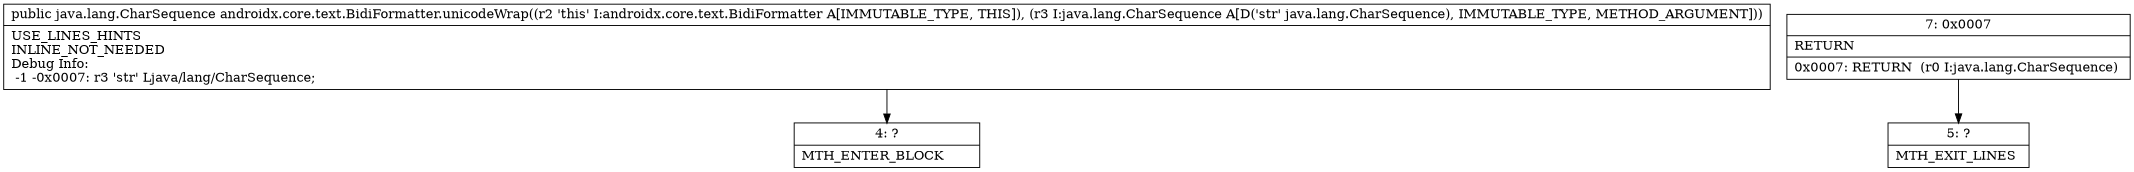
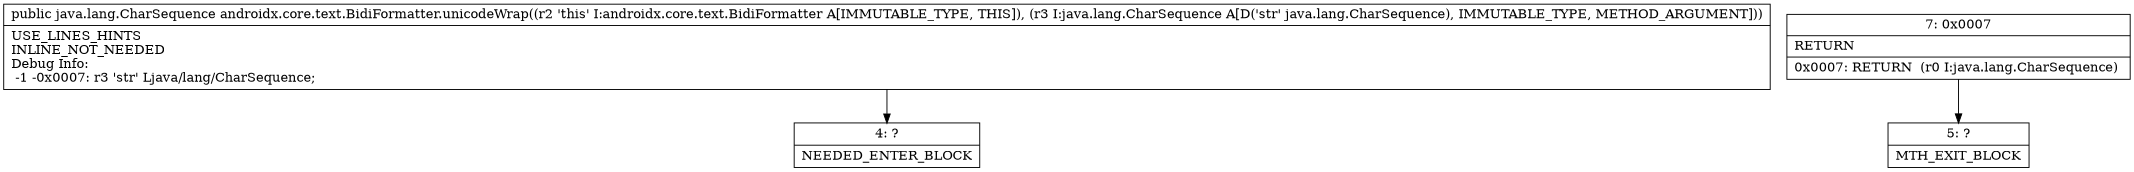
node "4: ?": text "MTH_ENTER_BLOCK" -> "NEEDED_ENTER_BLOCK"
node "5: ?": text "MTH_EXIT_LINES" -> "MTH_EXIT_BLOCK"
